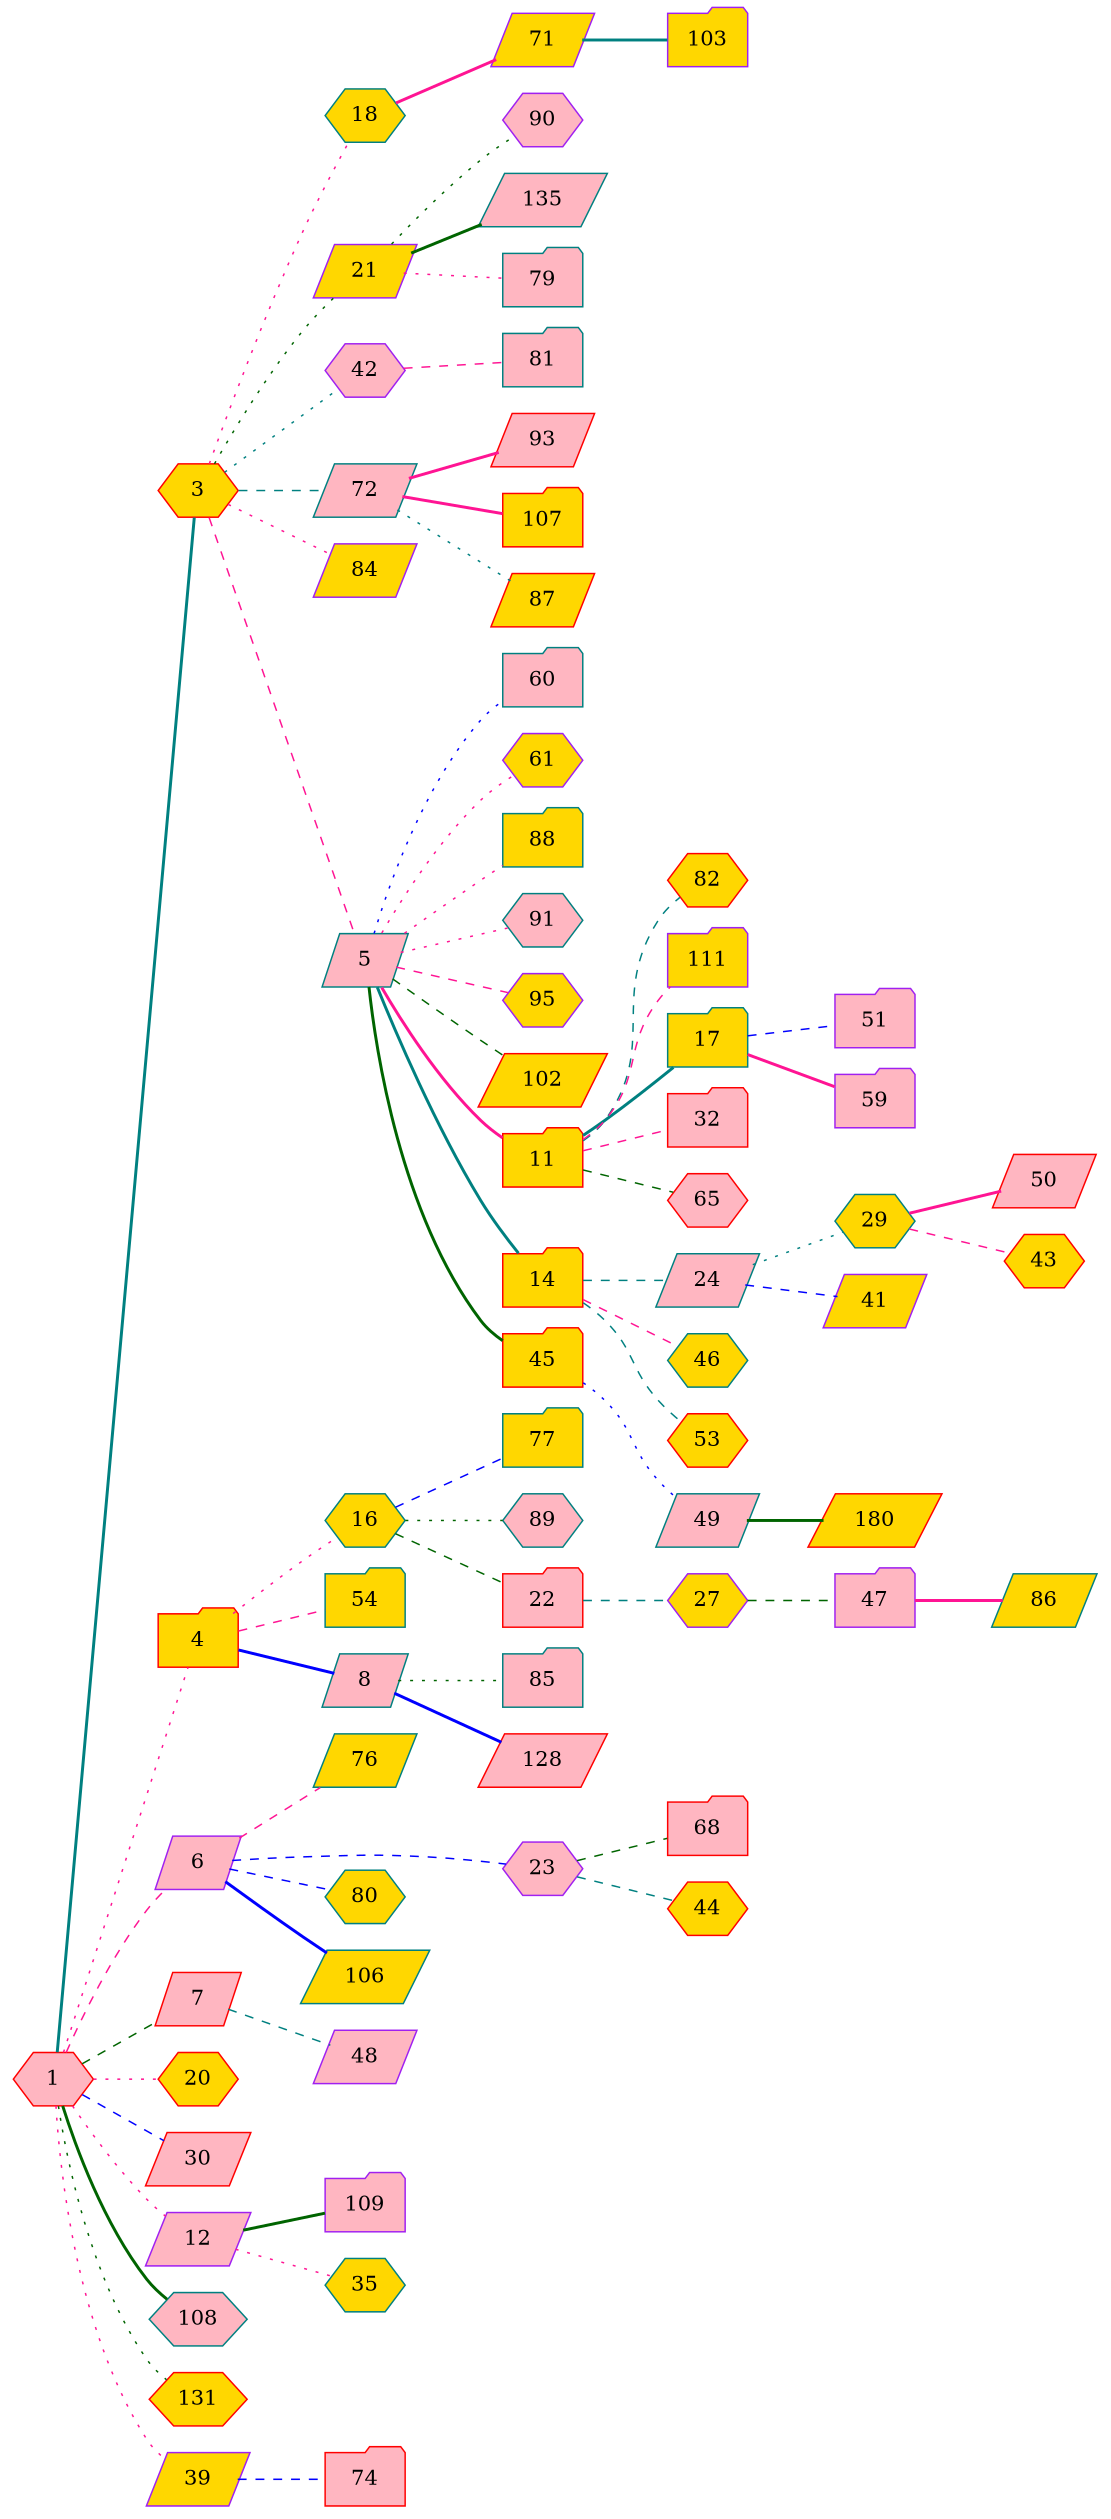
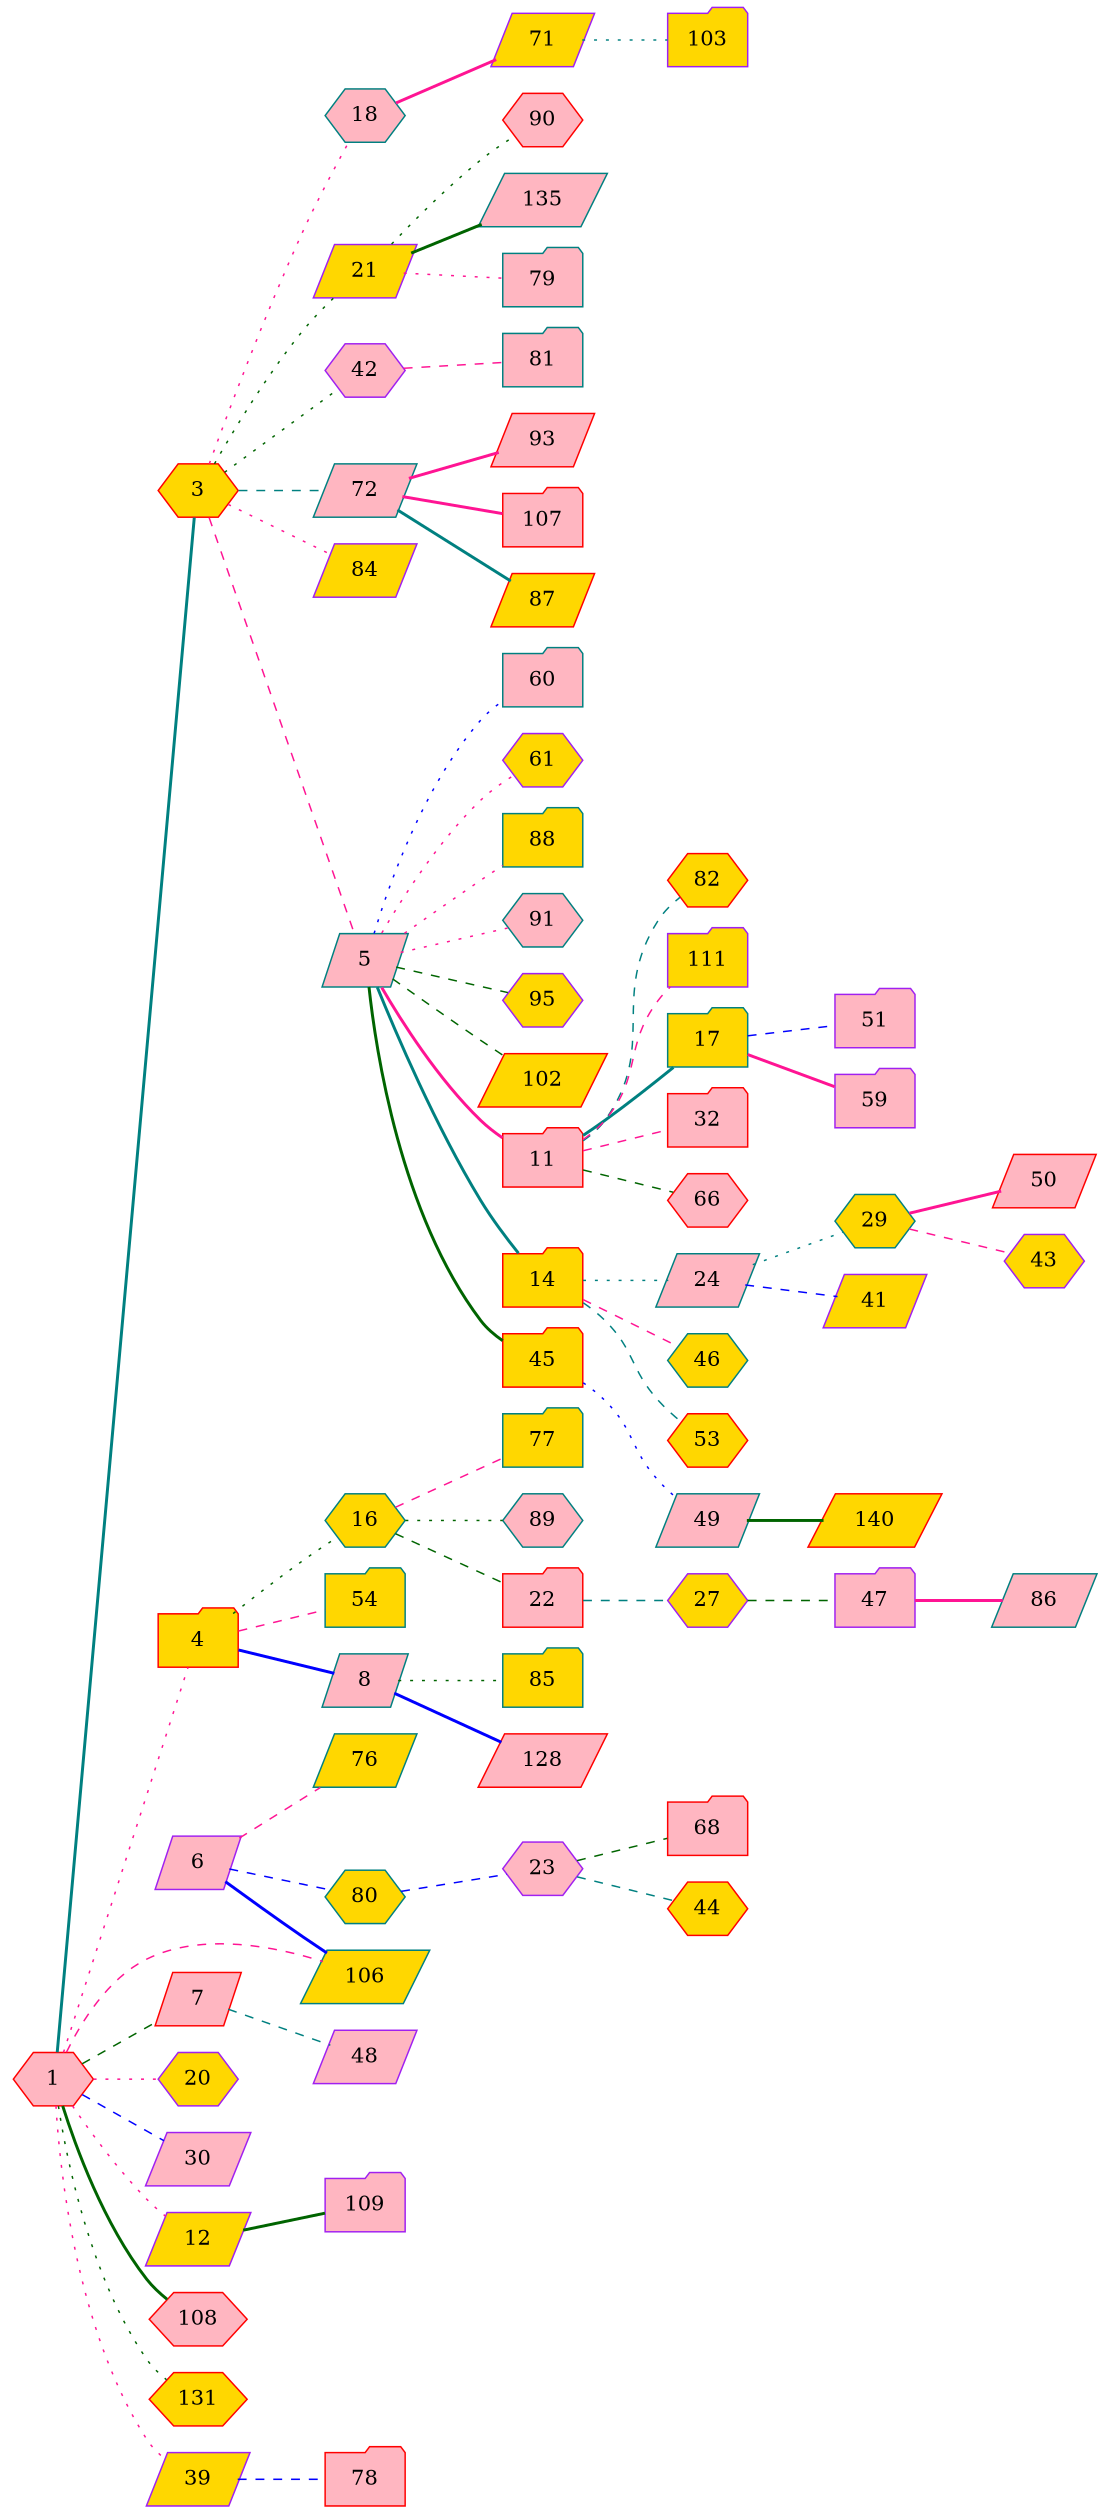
edge "71" -- "103": style bold -> dotted
node "18": fillcolor gold -> lightpink
node "90": color purple -> red
edge "42" -- "3": color teal -> darkgreen
node "107": fillcolor gold -> lightpink
edge "72" -- "87": style dotted -> bold
edge "5" -- "95": color deeppink -> darkgreen
node "11": fillcolor gold -> lightpink
node "65": label "65" -> "66"
node "43": color red -> purple
edge "14" -- "24": style dashed -> dotted
edge "77" -- "16": color blue -> deeppink
node "180": label "180" -> "140"
edge "16" -- "4": color deeppink -> darkgreen
node "86": fillcolor gold -> lightpink
node "85": fillcolor lightpink -> gold
edge "6" -- "23": now "80" -- "23"
edge "6" -- "1": now "106" -- "1"
node "20": color red -> purple
node "30": color red -> purple
node "12": fillcolor lightpink -> gold
node "35": removed
node "108": color teal -> red
node "74": label "74" -> "78"
